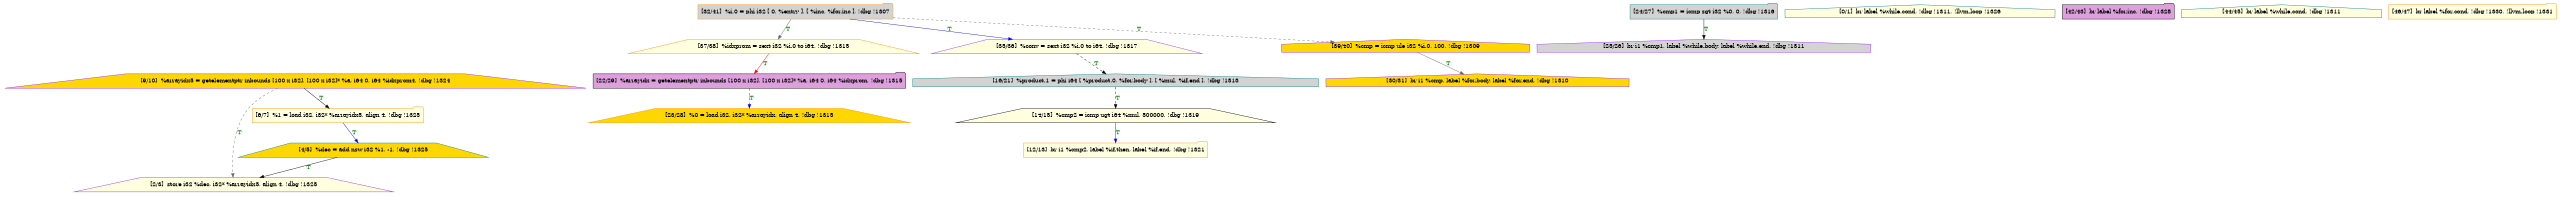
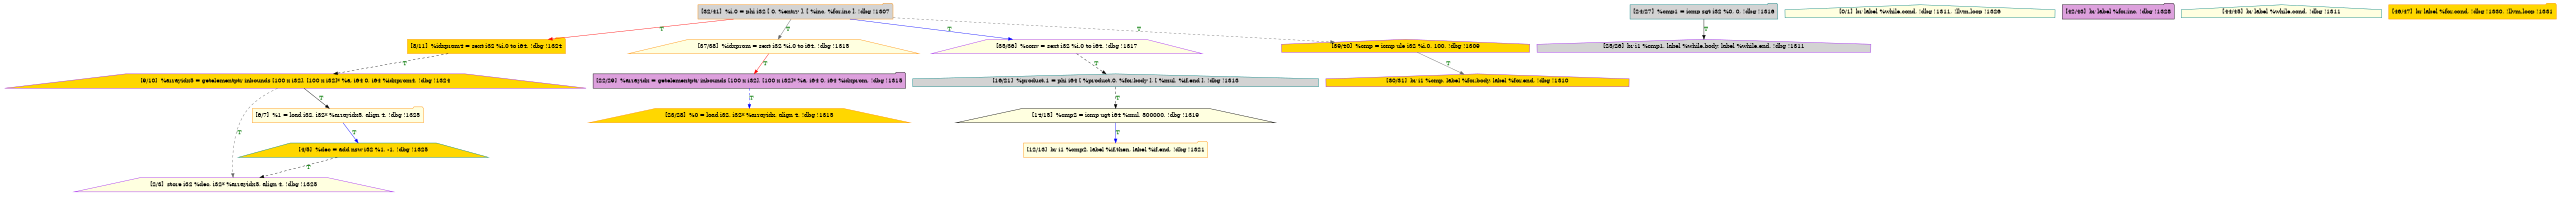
node "[46/47]  br label %for.cond, !dbg !1330, !llvm.loop !1331": fillcolor lightyellow -> gold
node "[8/11]  %idxprom4 = sext i32 %i.0 to i64, !dbg !1324": added
edge "[4/5]  %dec = add nsw i32 %1, -1, !dbg !1325" -> "[2/3]  store i32 %dec, i32* %arrayidx5, align 4, !dbg !1325": style solid -> dashed
